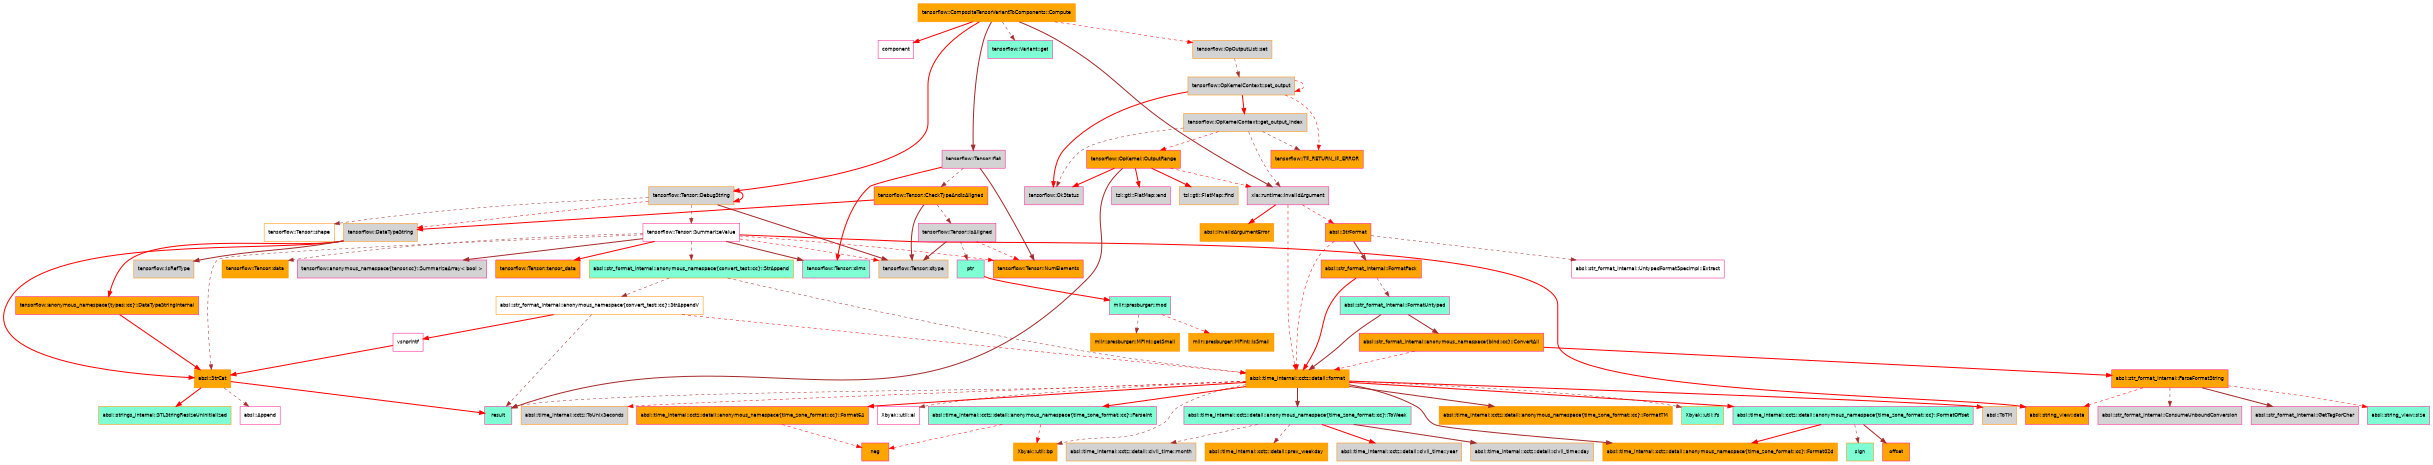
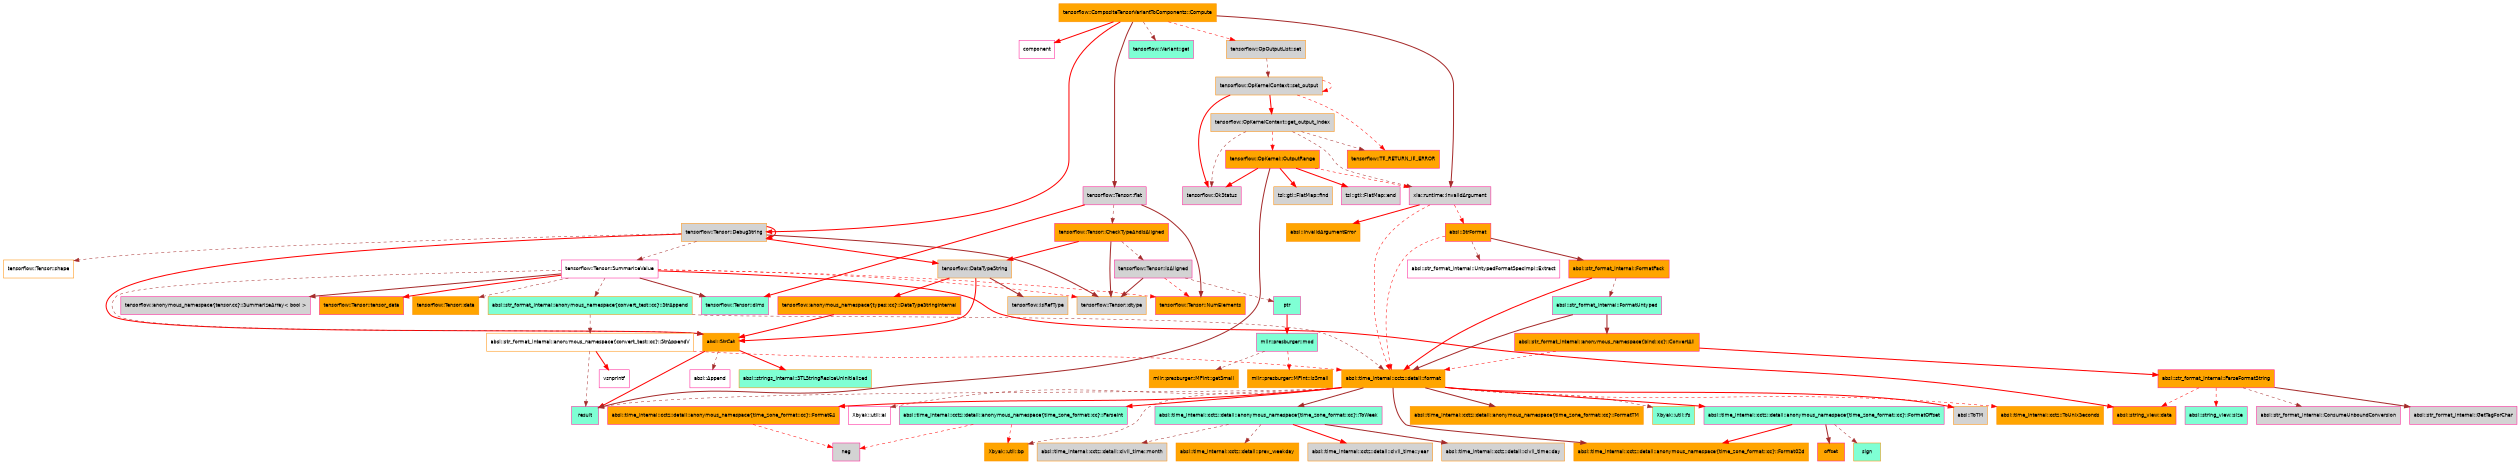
edge "tensorflow::Tensor::DebugString" -> "tensorflow::DataTypeString": style dashed -> bold
edge "vsnprintf" -> "absl::StrCat": now "tensorflow::Tensor::DebugString" -> "absl::StrCat"
node "absl::time_internal::cctz::ToUnixSeconds": fillcolor lightgrey -> orange
node "neg": fillcolor orange -> lightgrey
